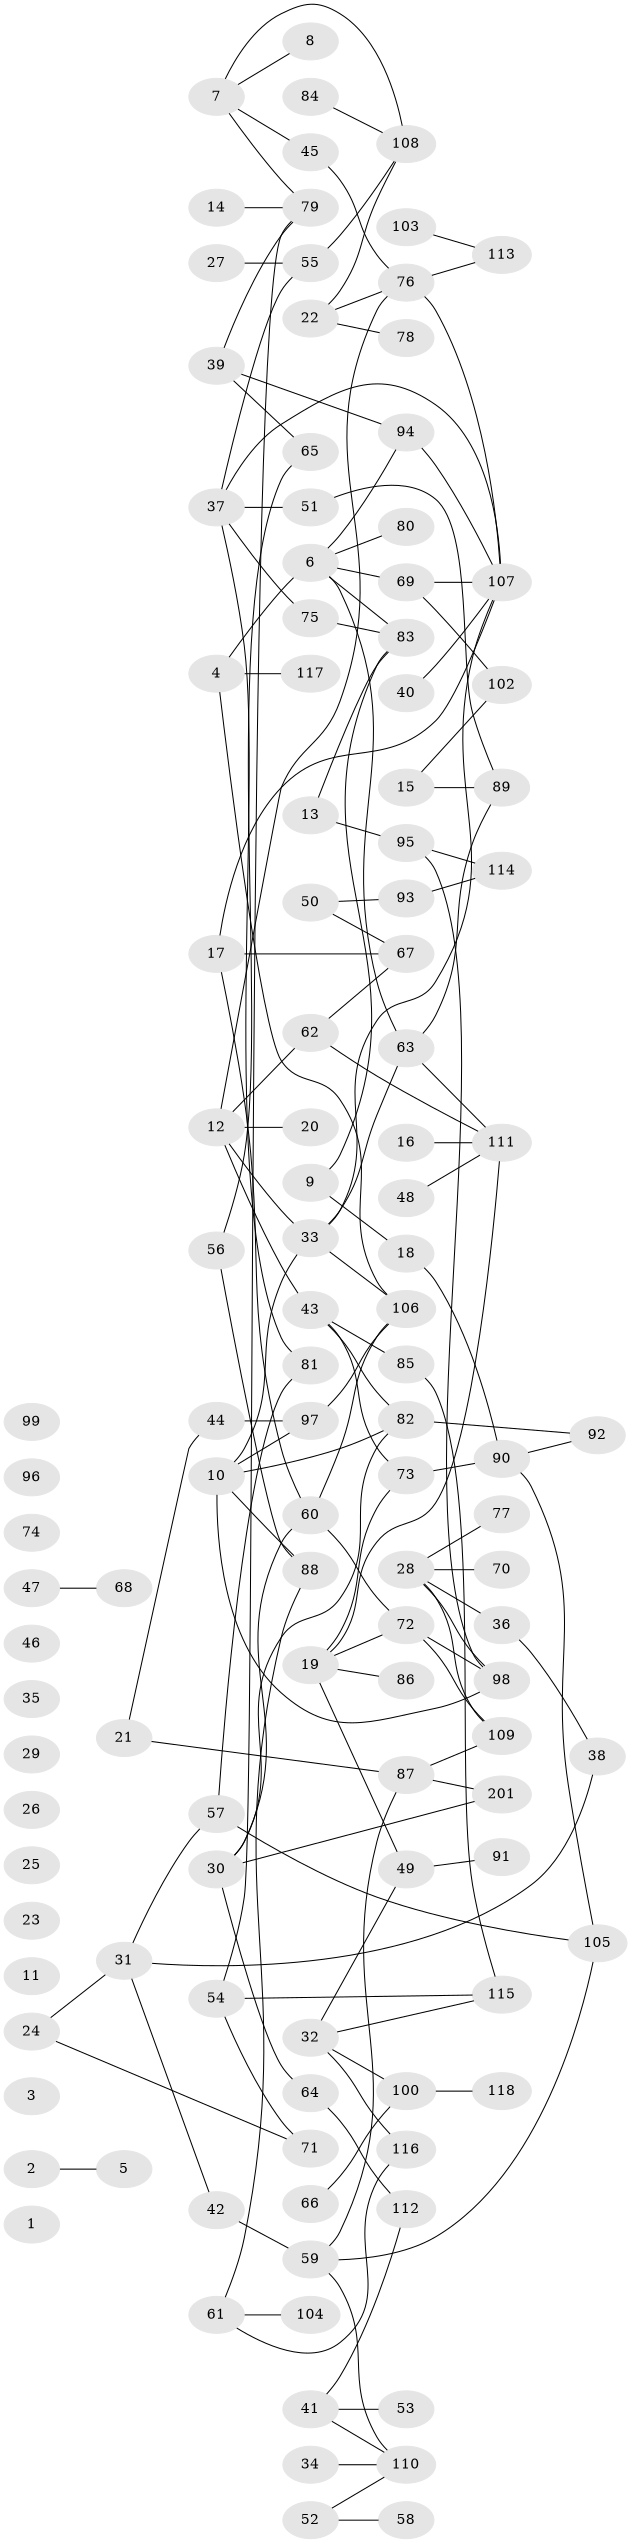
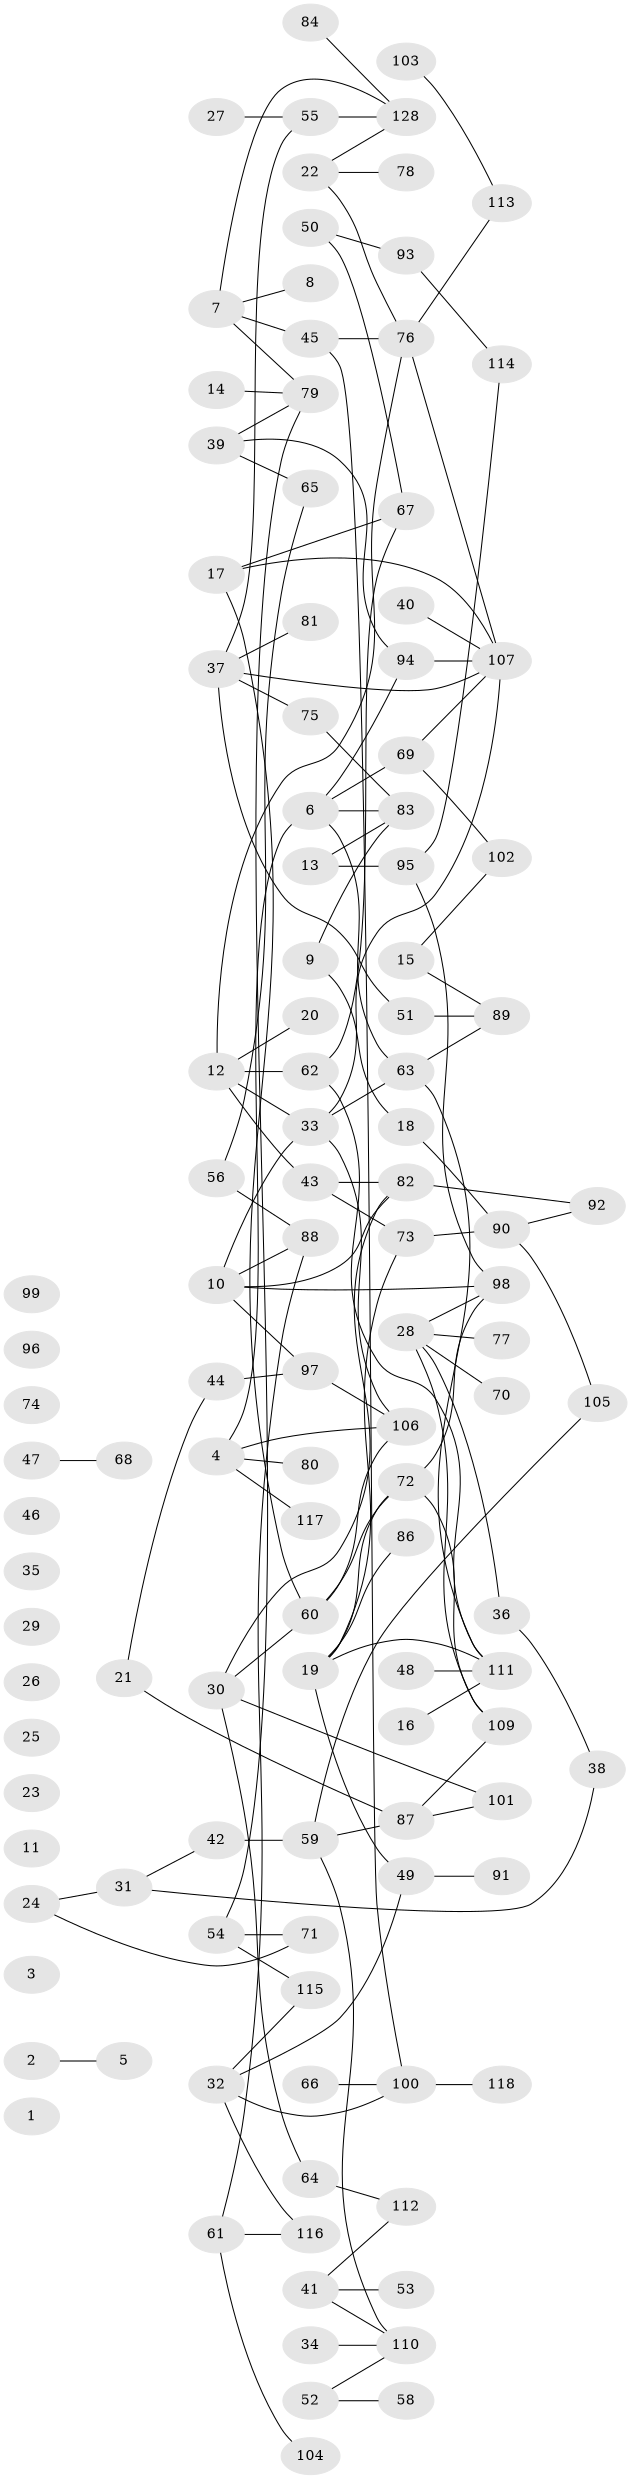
node "108": label "108" -> "128"
edge "80" -- "6": now "80" -- "4"
edge "45" -- "100": added
node "85": removed
node "201": label "201" -> "101"
node "57": removed
